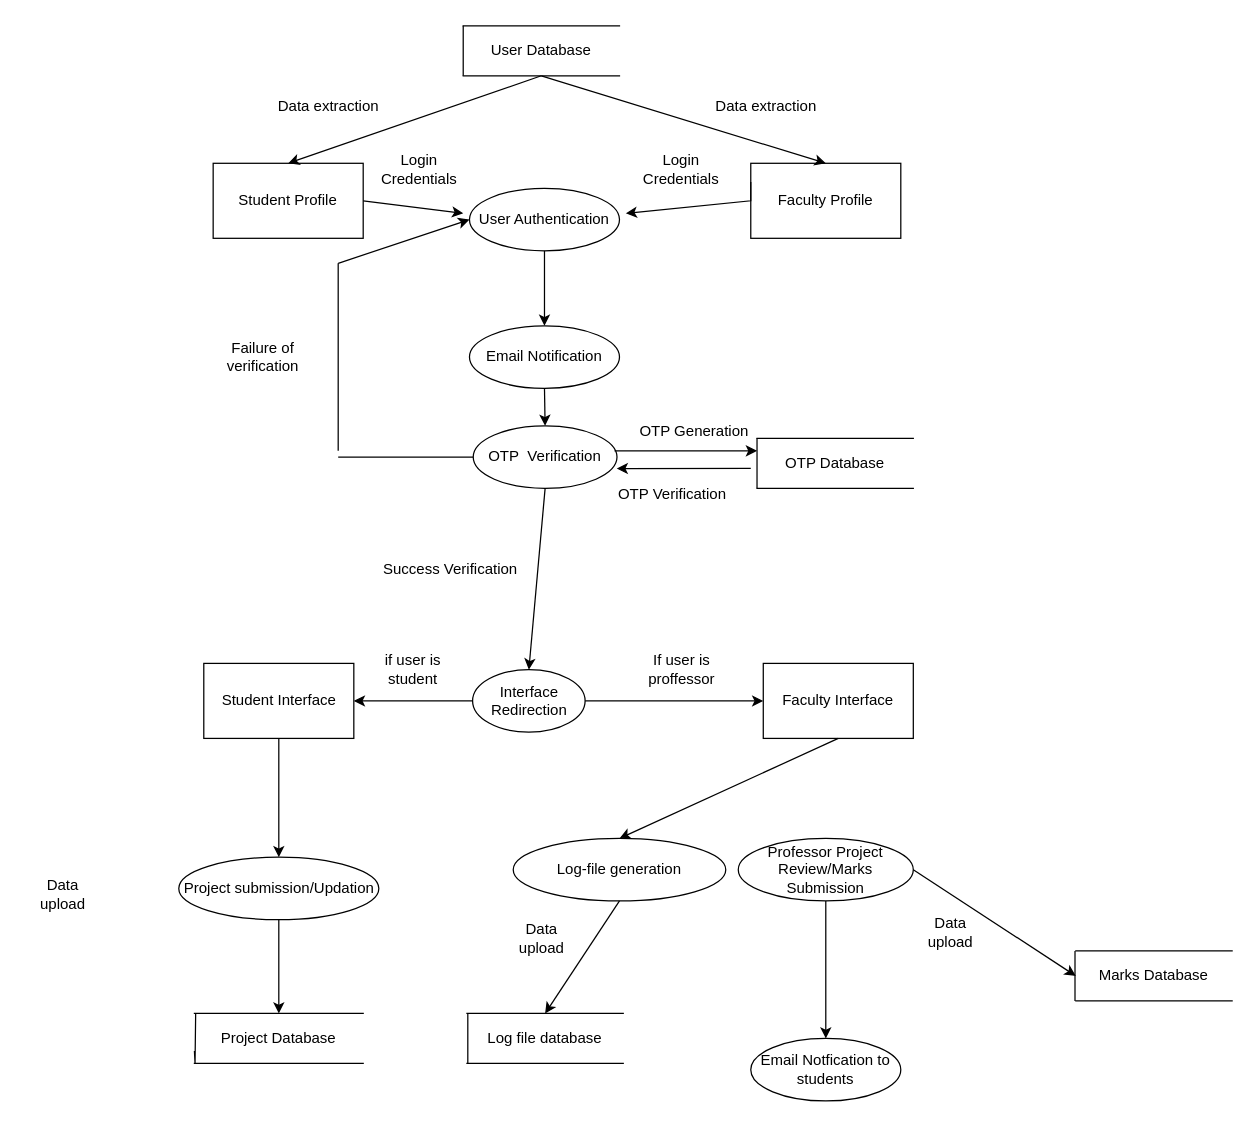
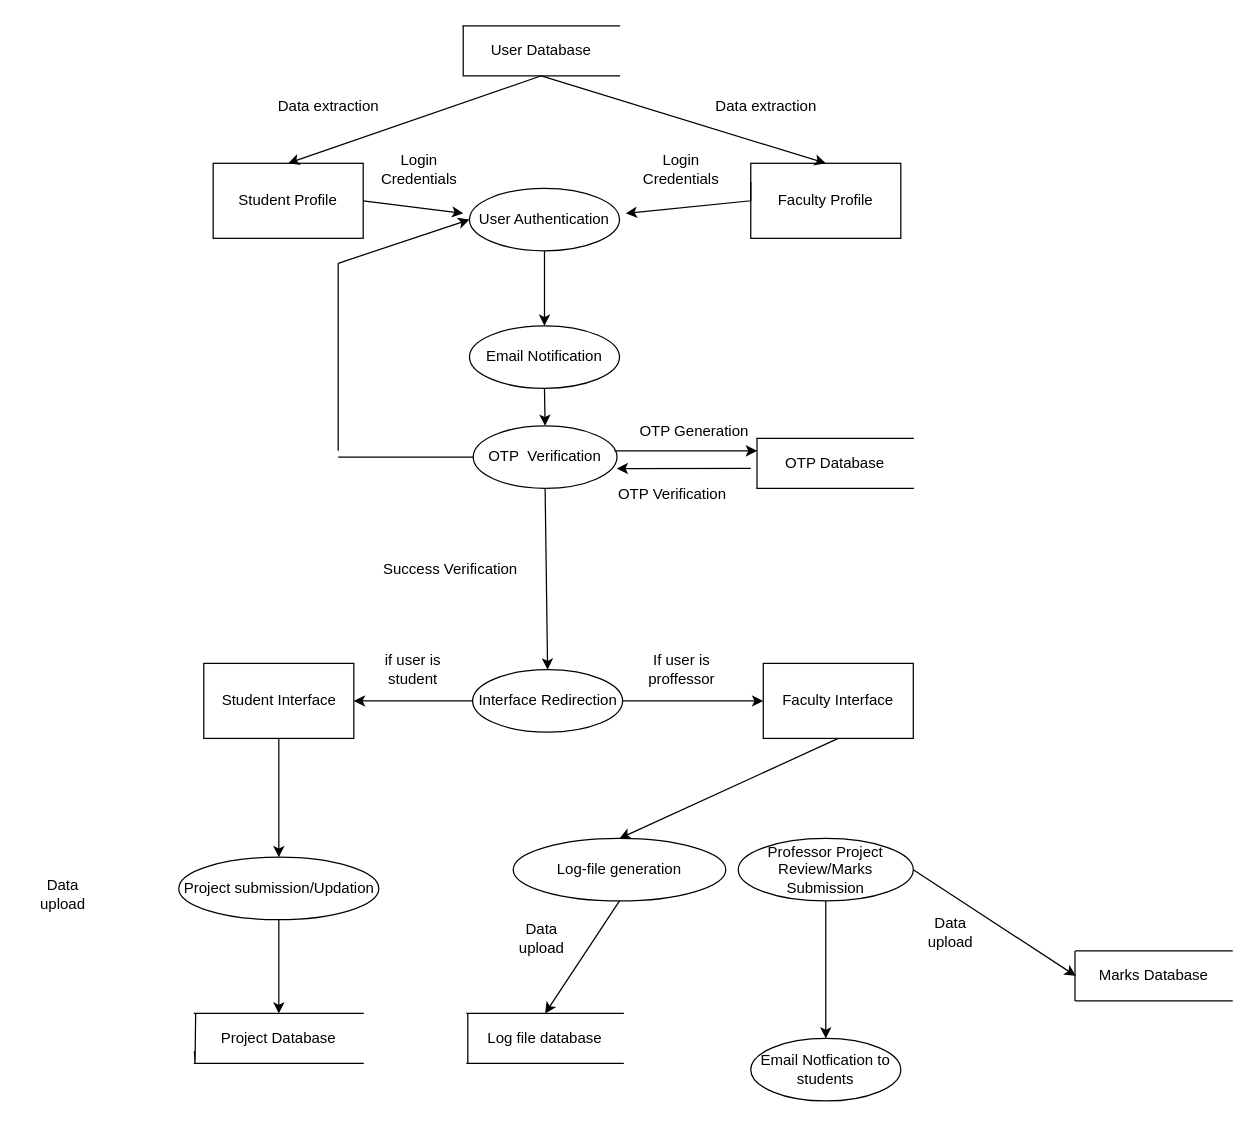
node "Failure of verification": removed
node "Interface Redirection": size 113x63 -> 150x63
